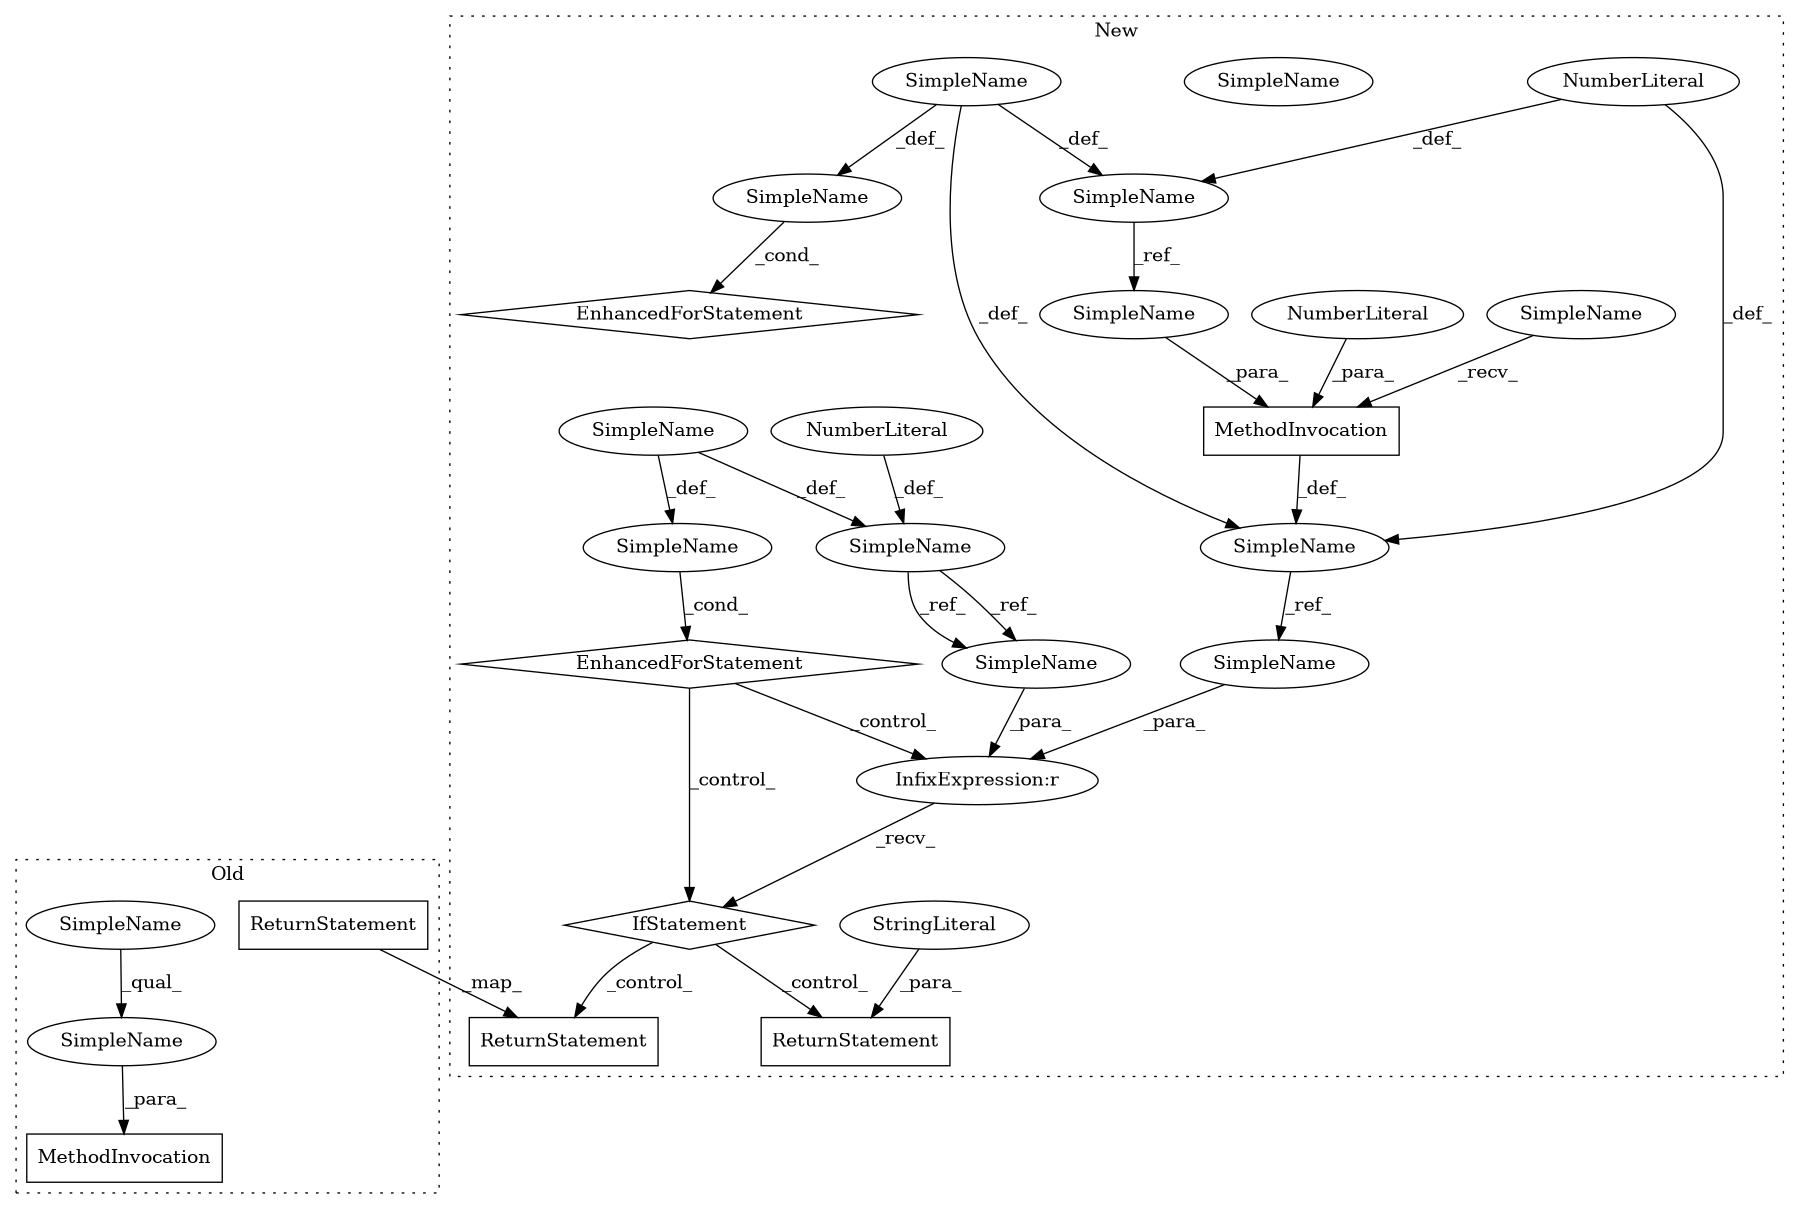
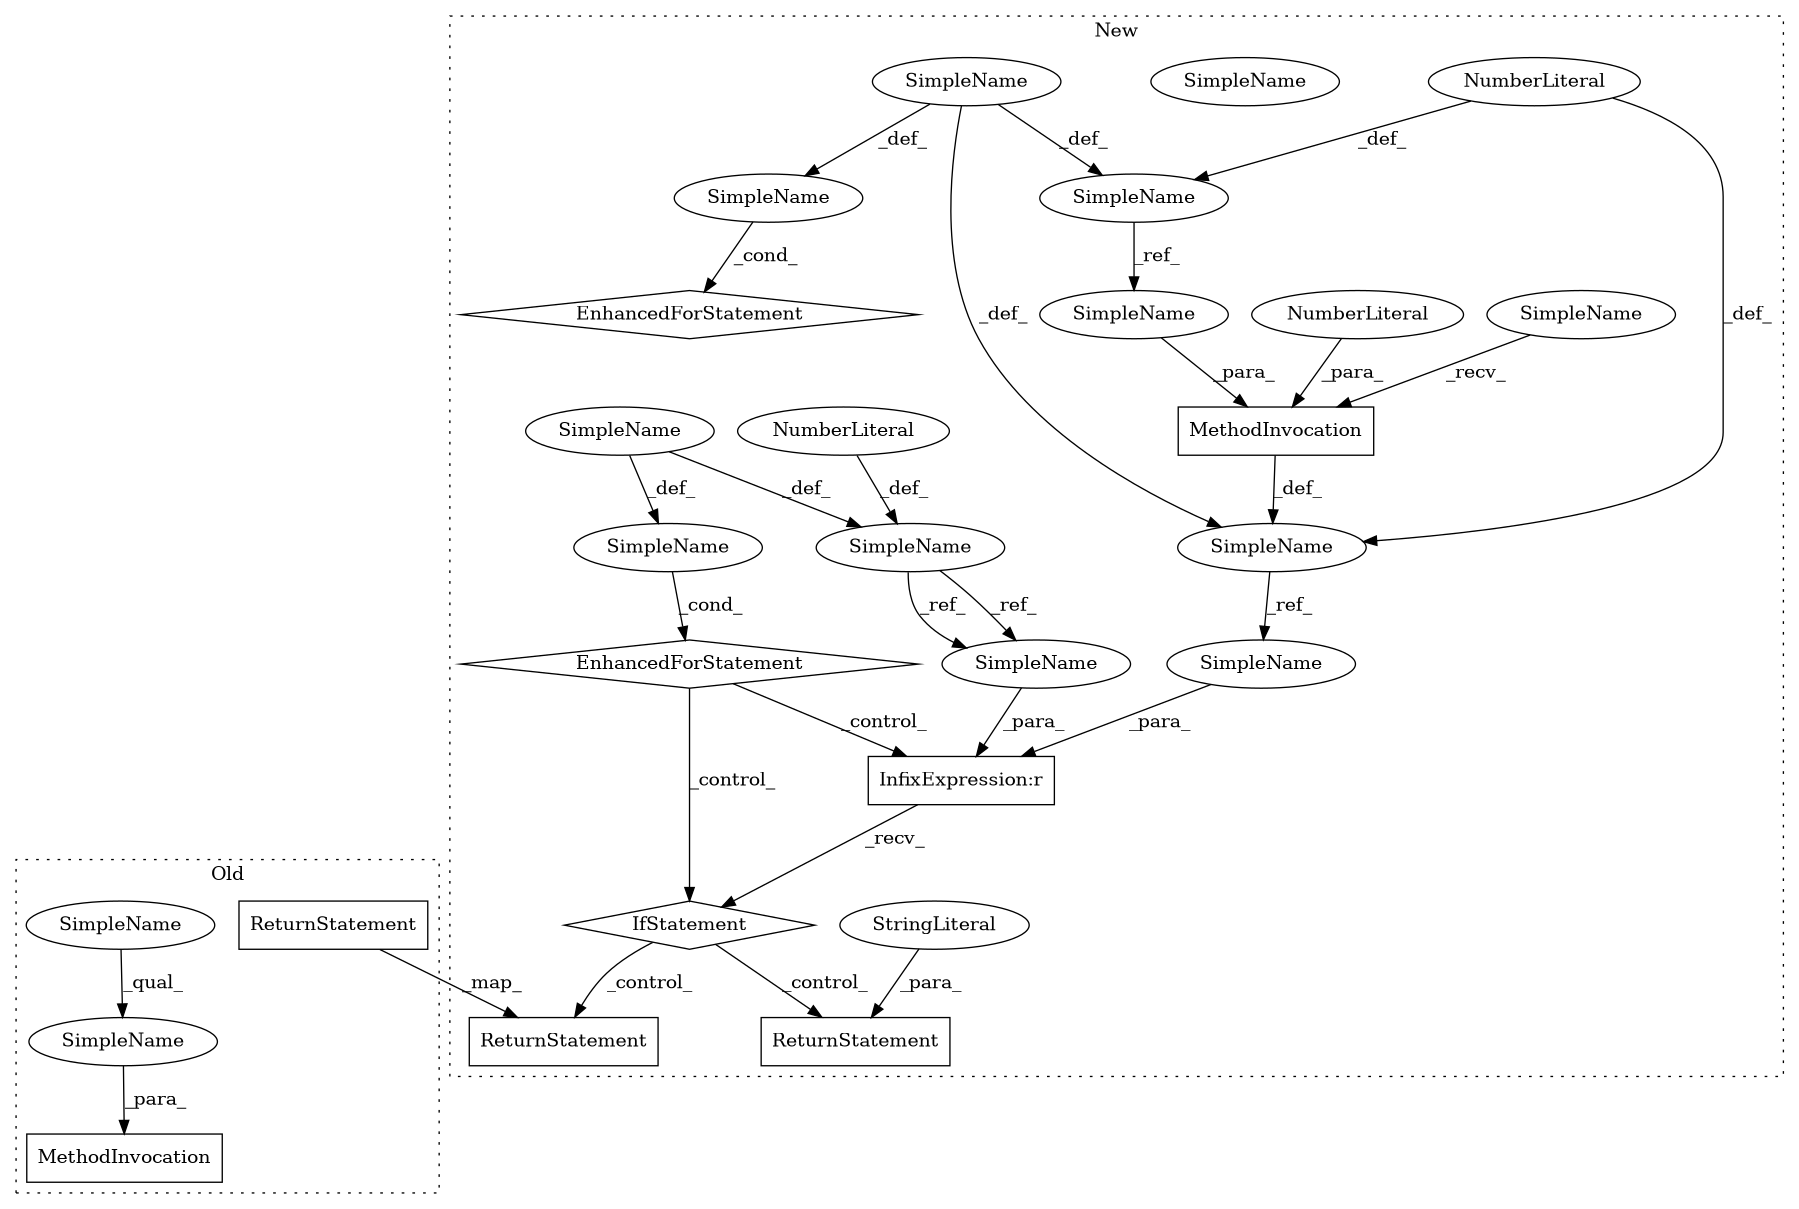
node "InfixExpression:r": shape ellipse -> box
